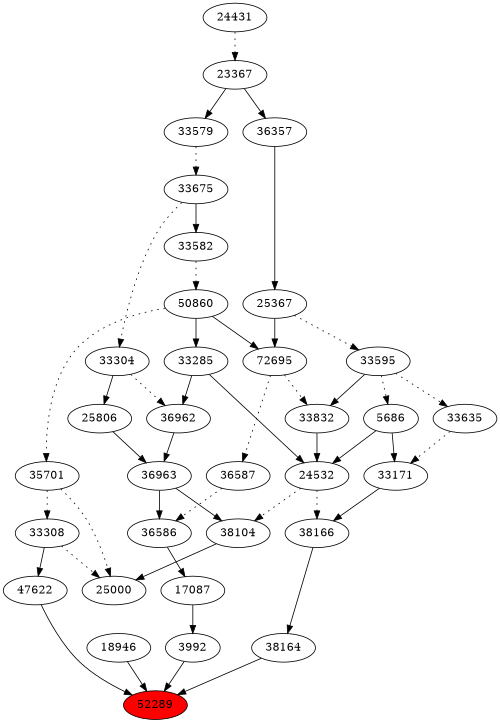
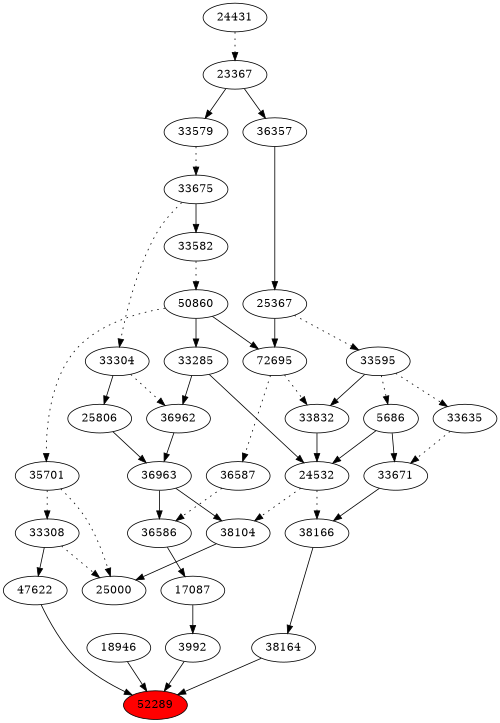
node "33171": label "33171" -> "33671"
